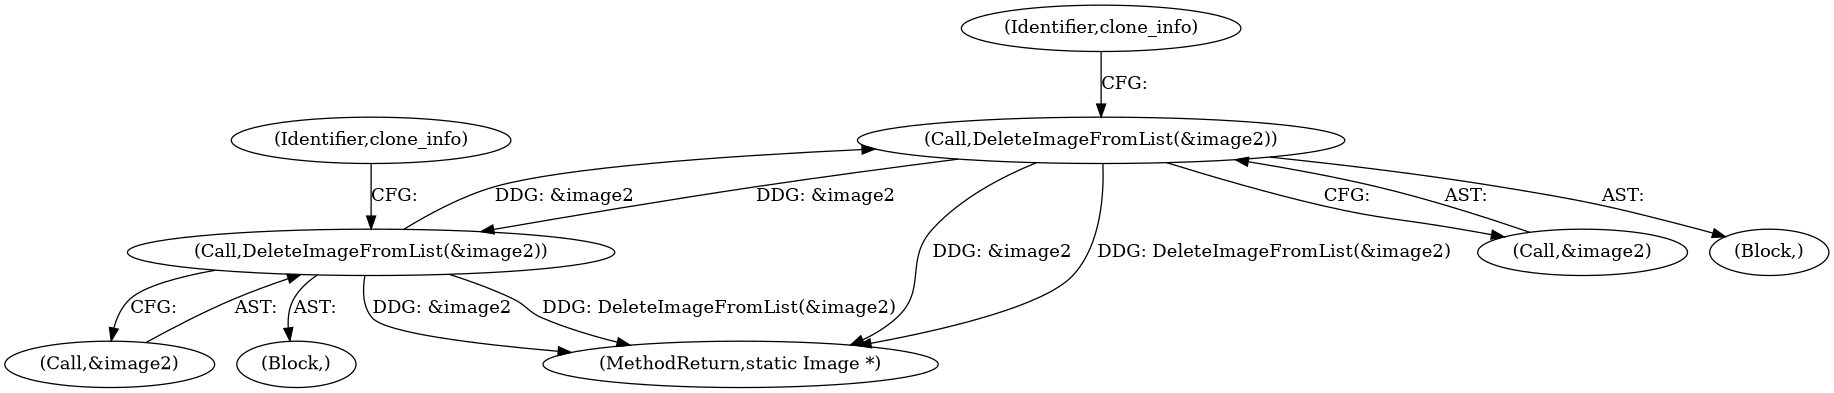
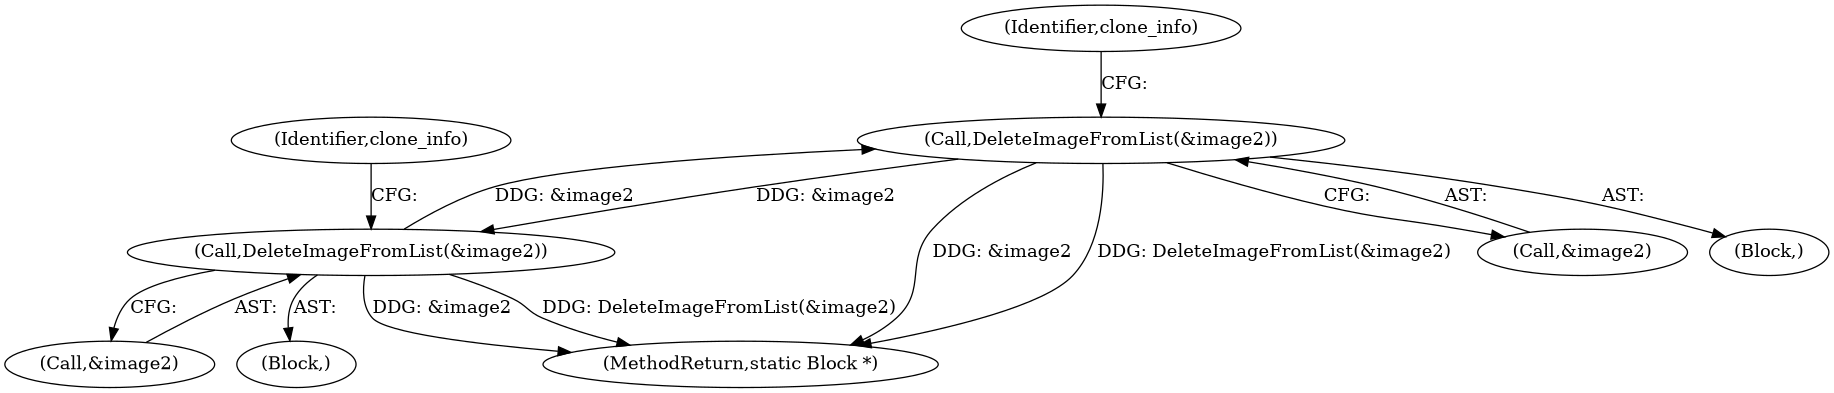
node "(MethodReturn,static Image *)": label "(MethodReturn,static Image *)" -> "(MethodReturn,static Block *)"
